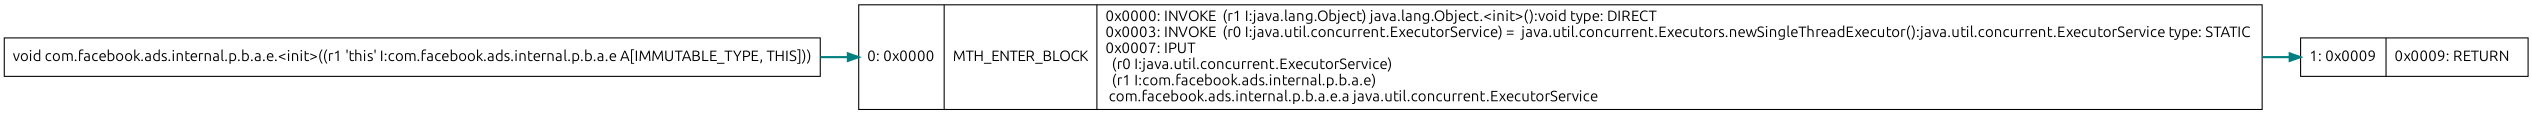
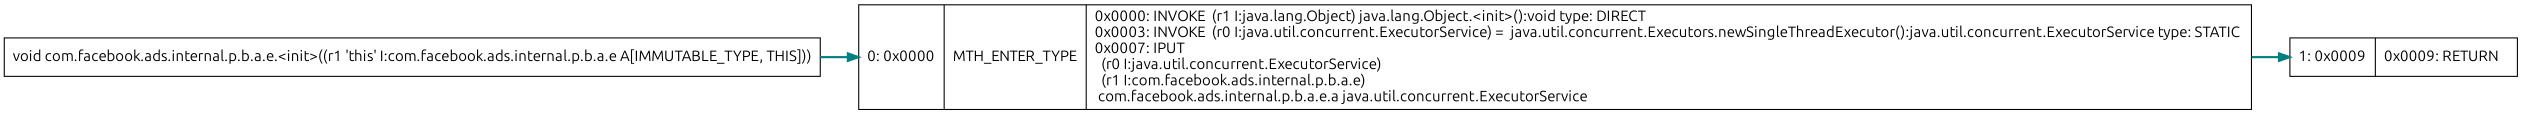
node "0: 0x0000": text "MTH_ENTER_BLOCK" -> "MTH_ENTER_TYPE"
